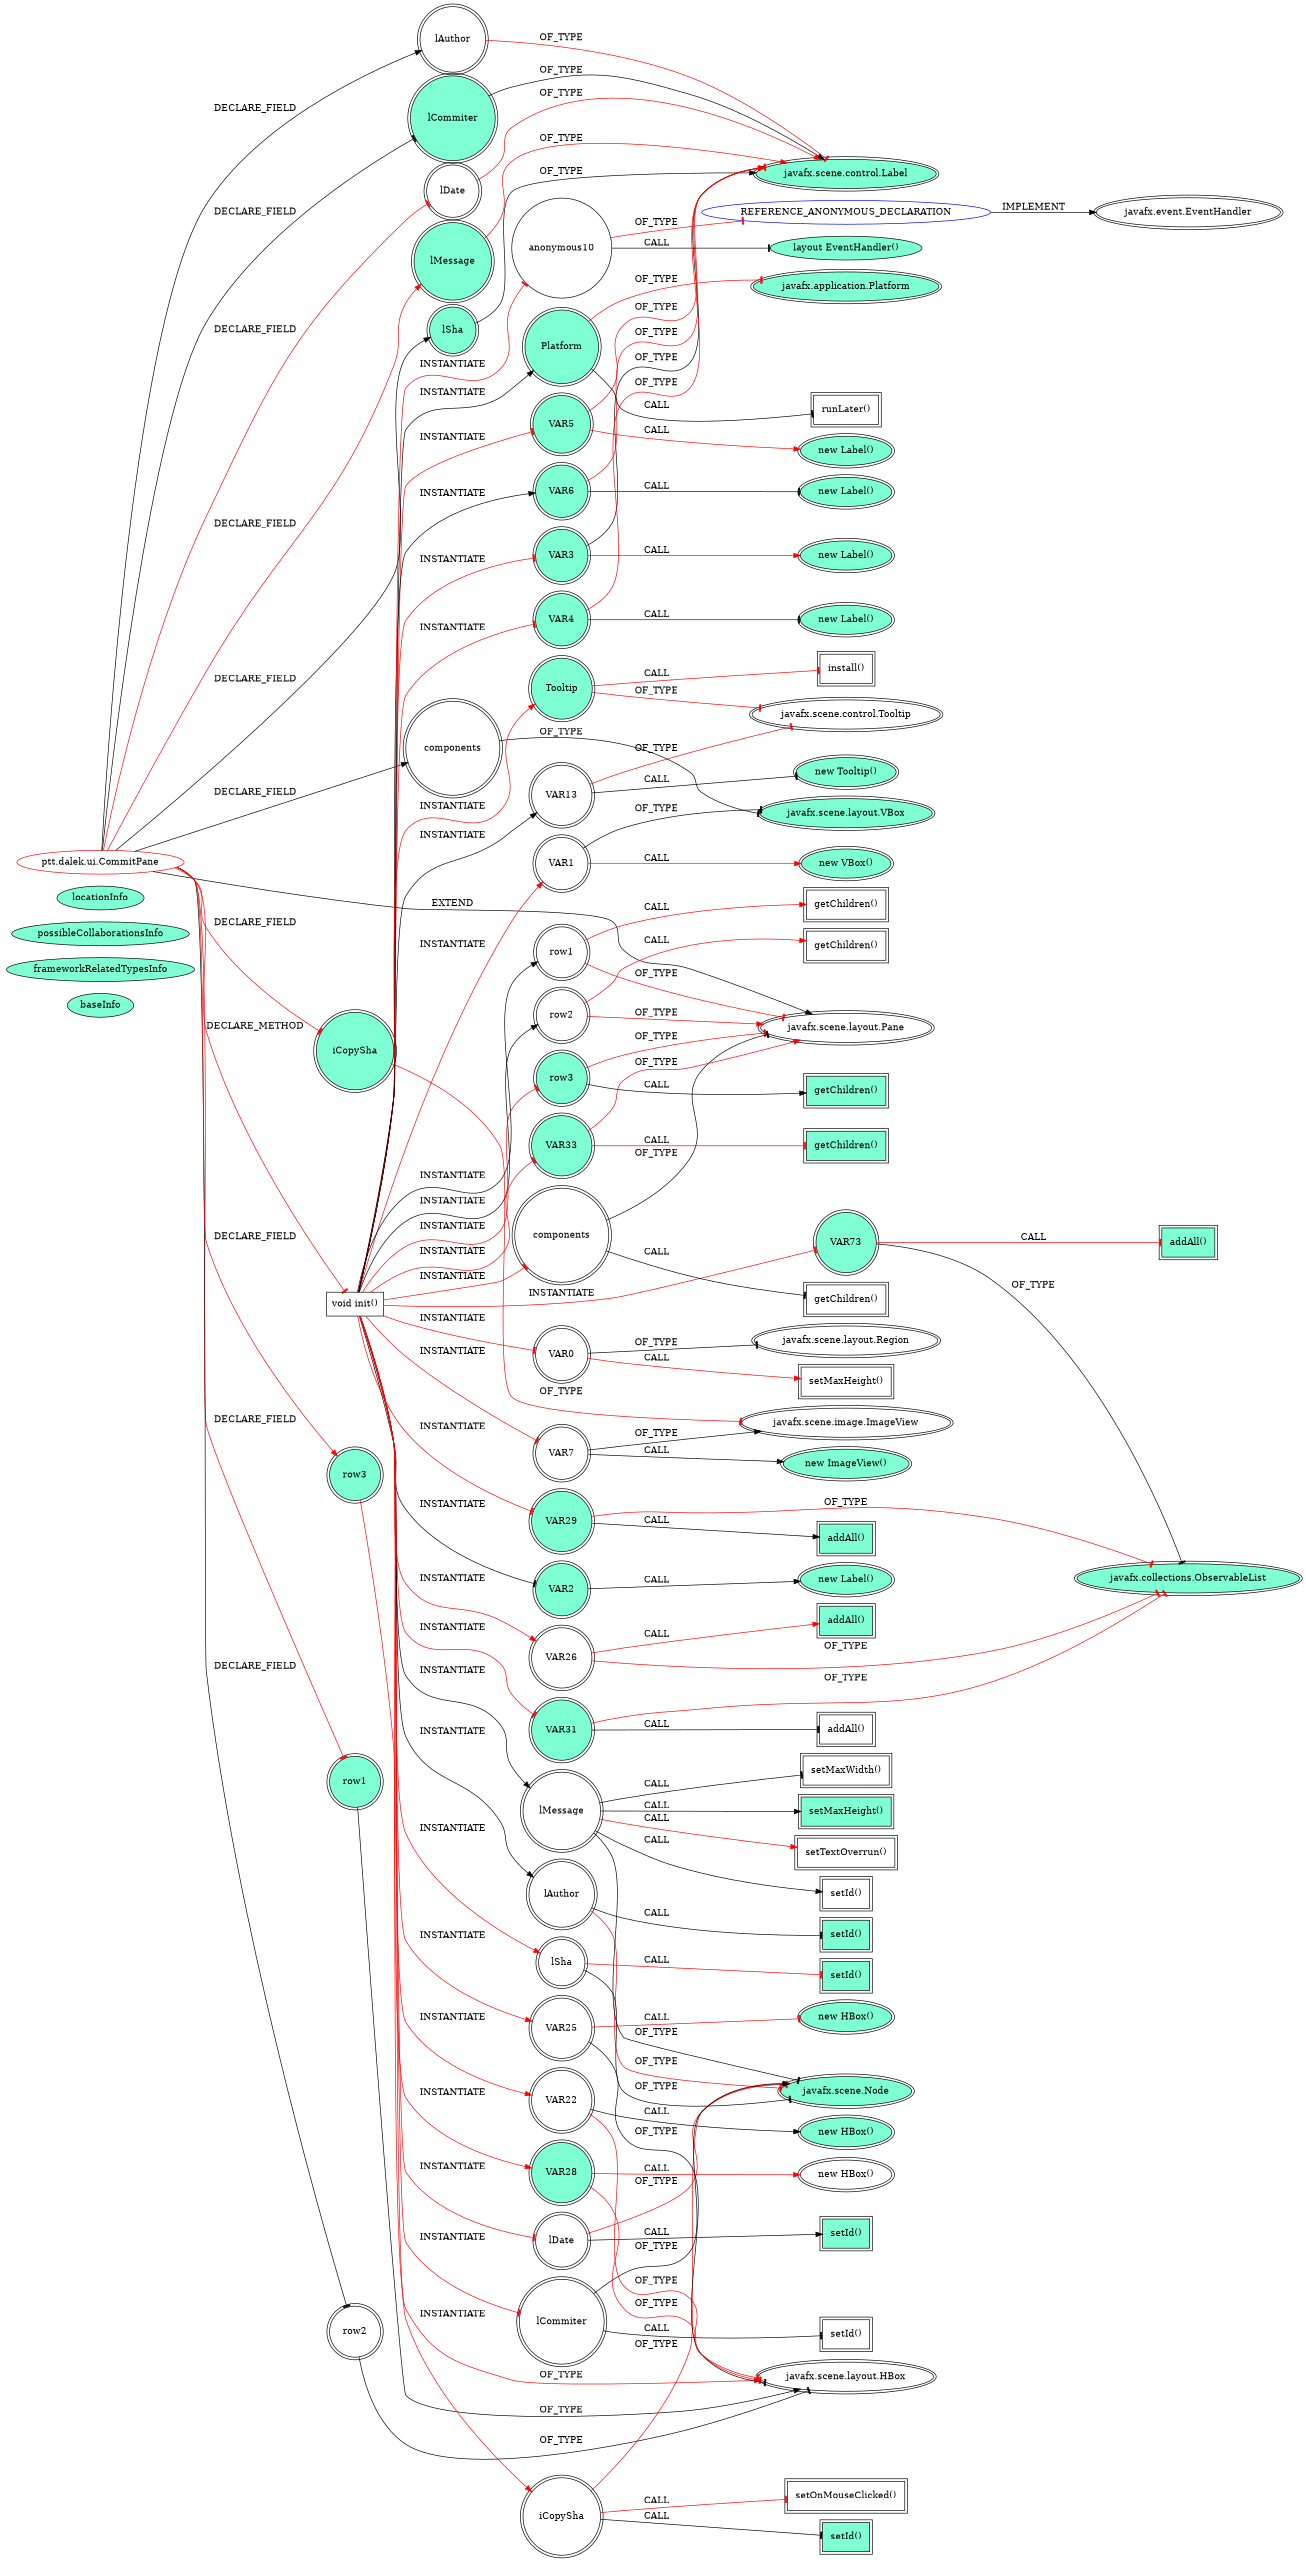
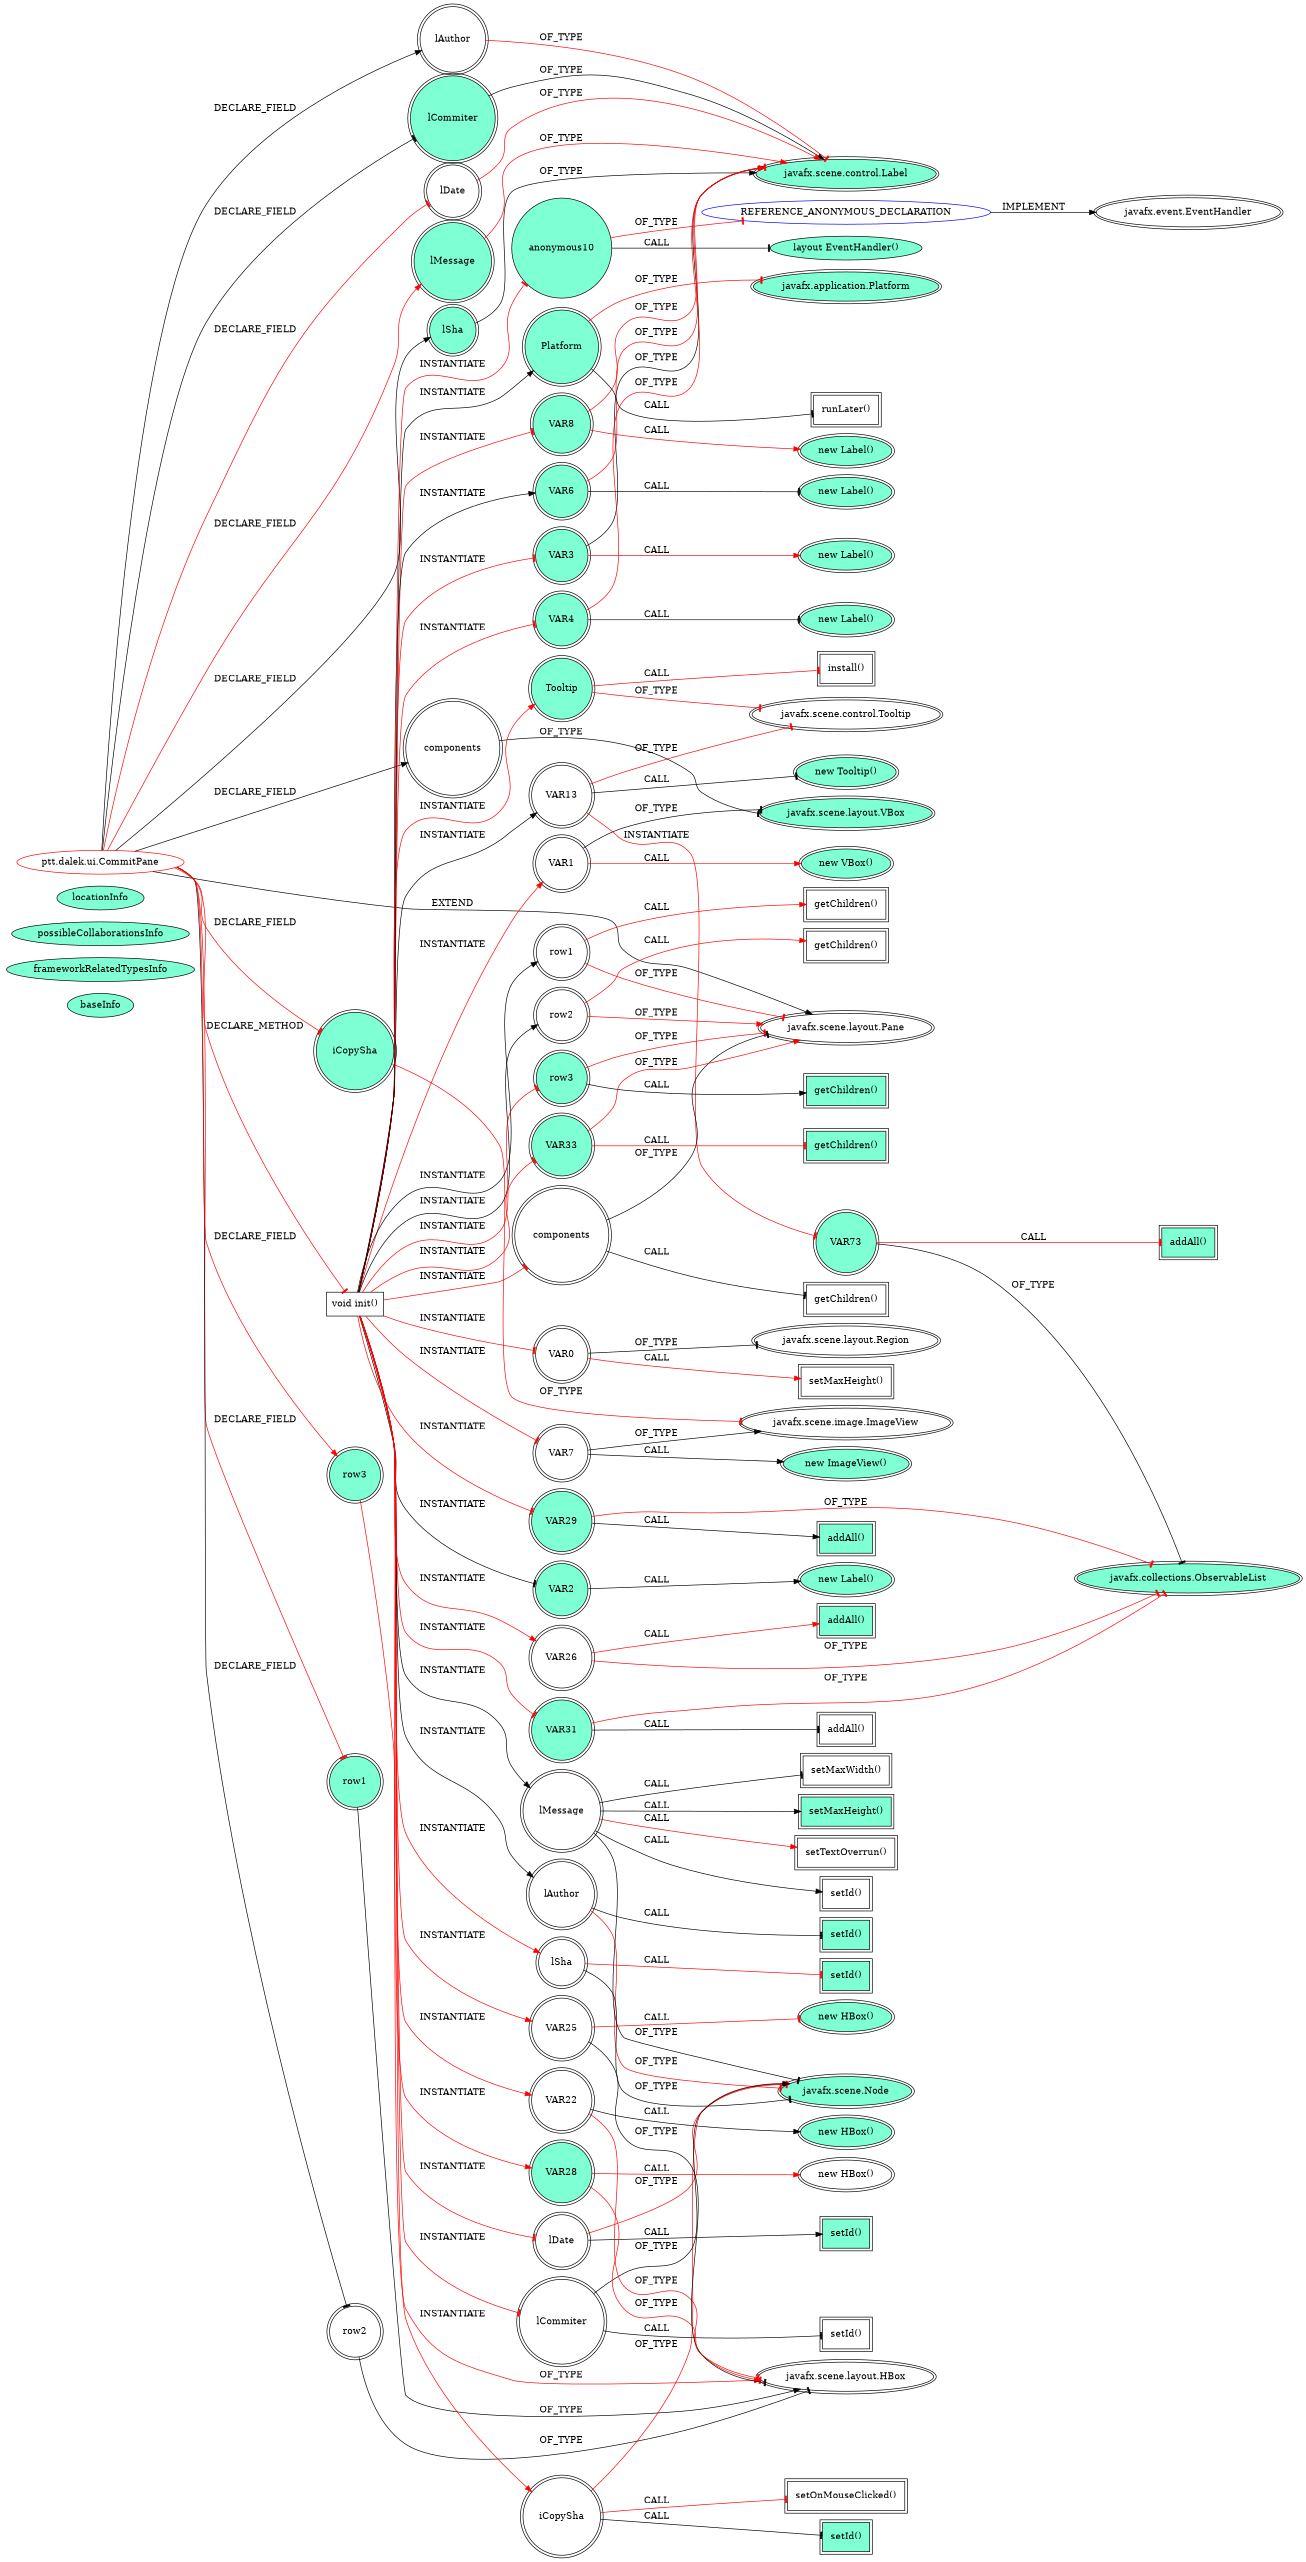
node "anonymous10": fillcolor white -> aquamarine
node "VAR5": label "VAR5" -> "VAR8"
edge "void init()" -> "VAR73": now "VAR13" -> "VAR73"
